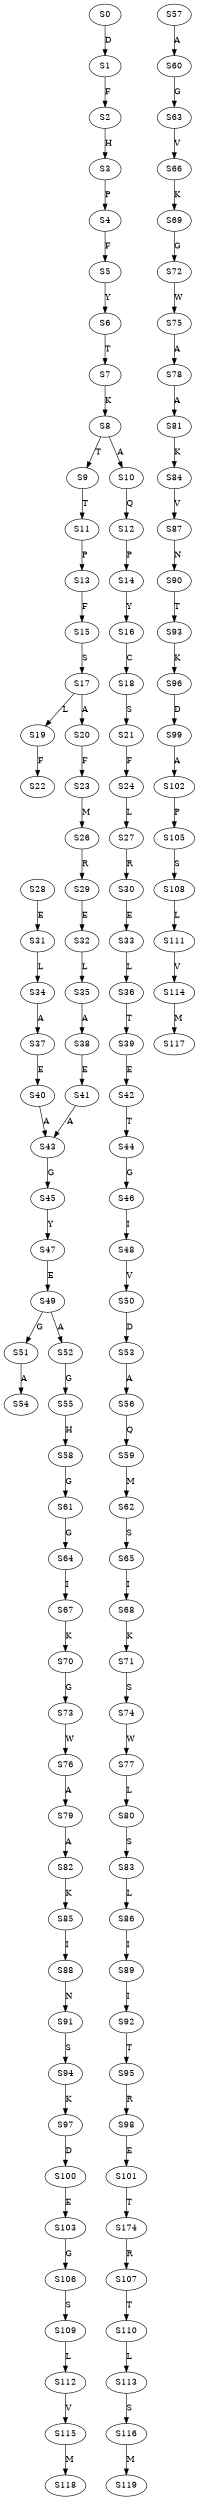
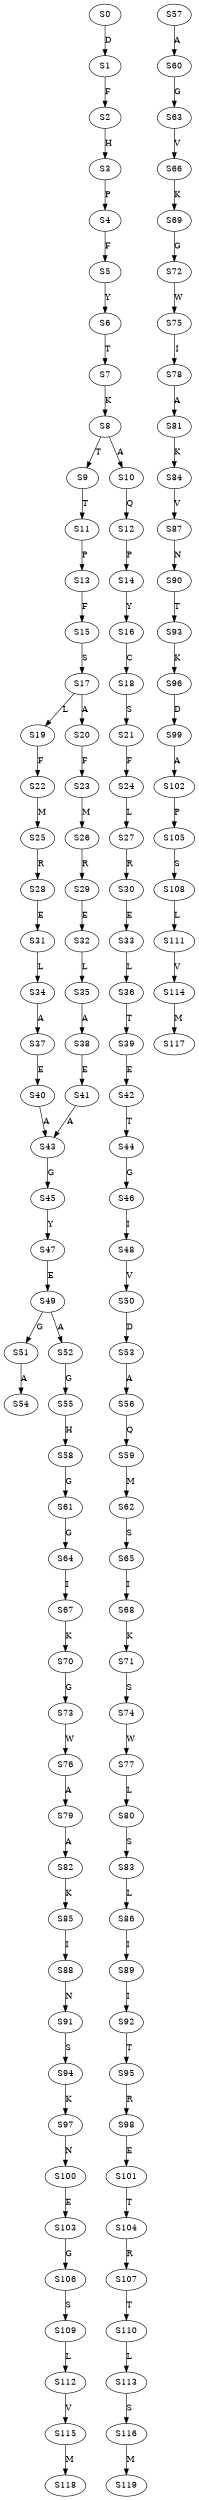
edge "S75" -> "S78": label "A" -> "I"
node "S25": added
edge "S97" -> "S100": label "D" -> "N"
node "S174": label "S174" -> "S104"
